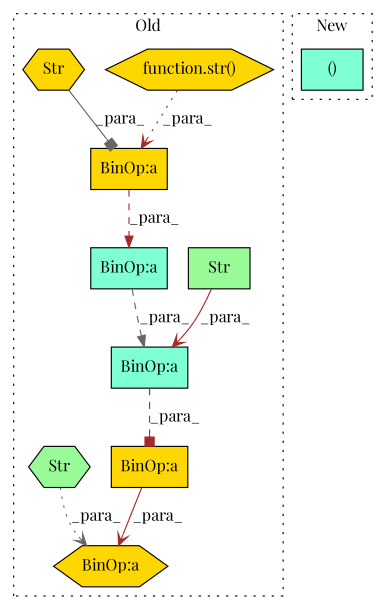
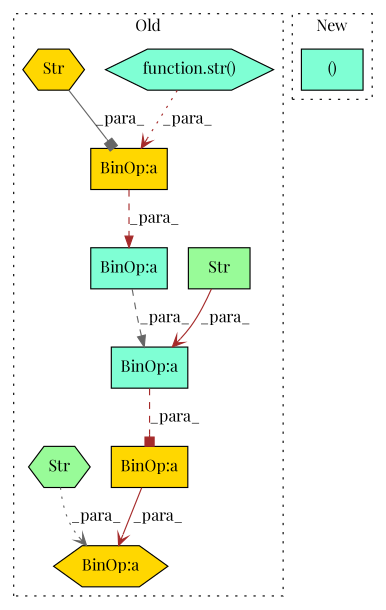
node "function.str()": fillcolor gold -> aquamarine
